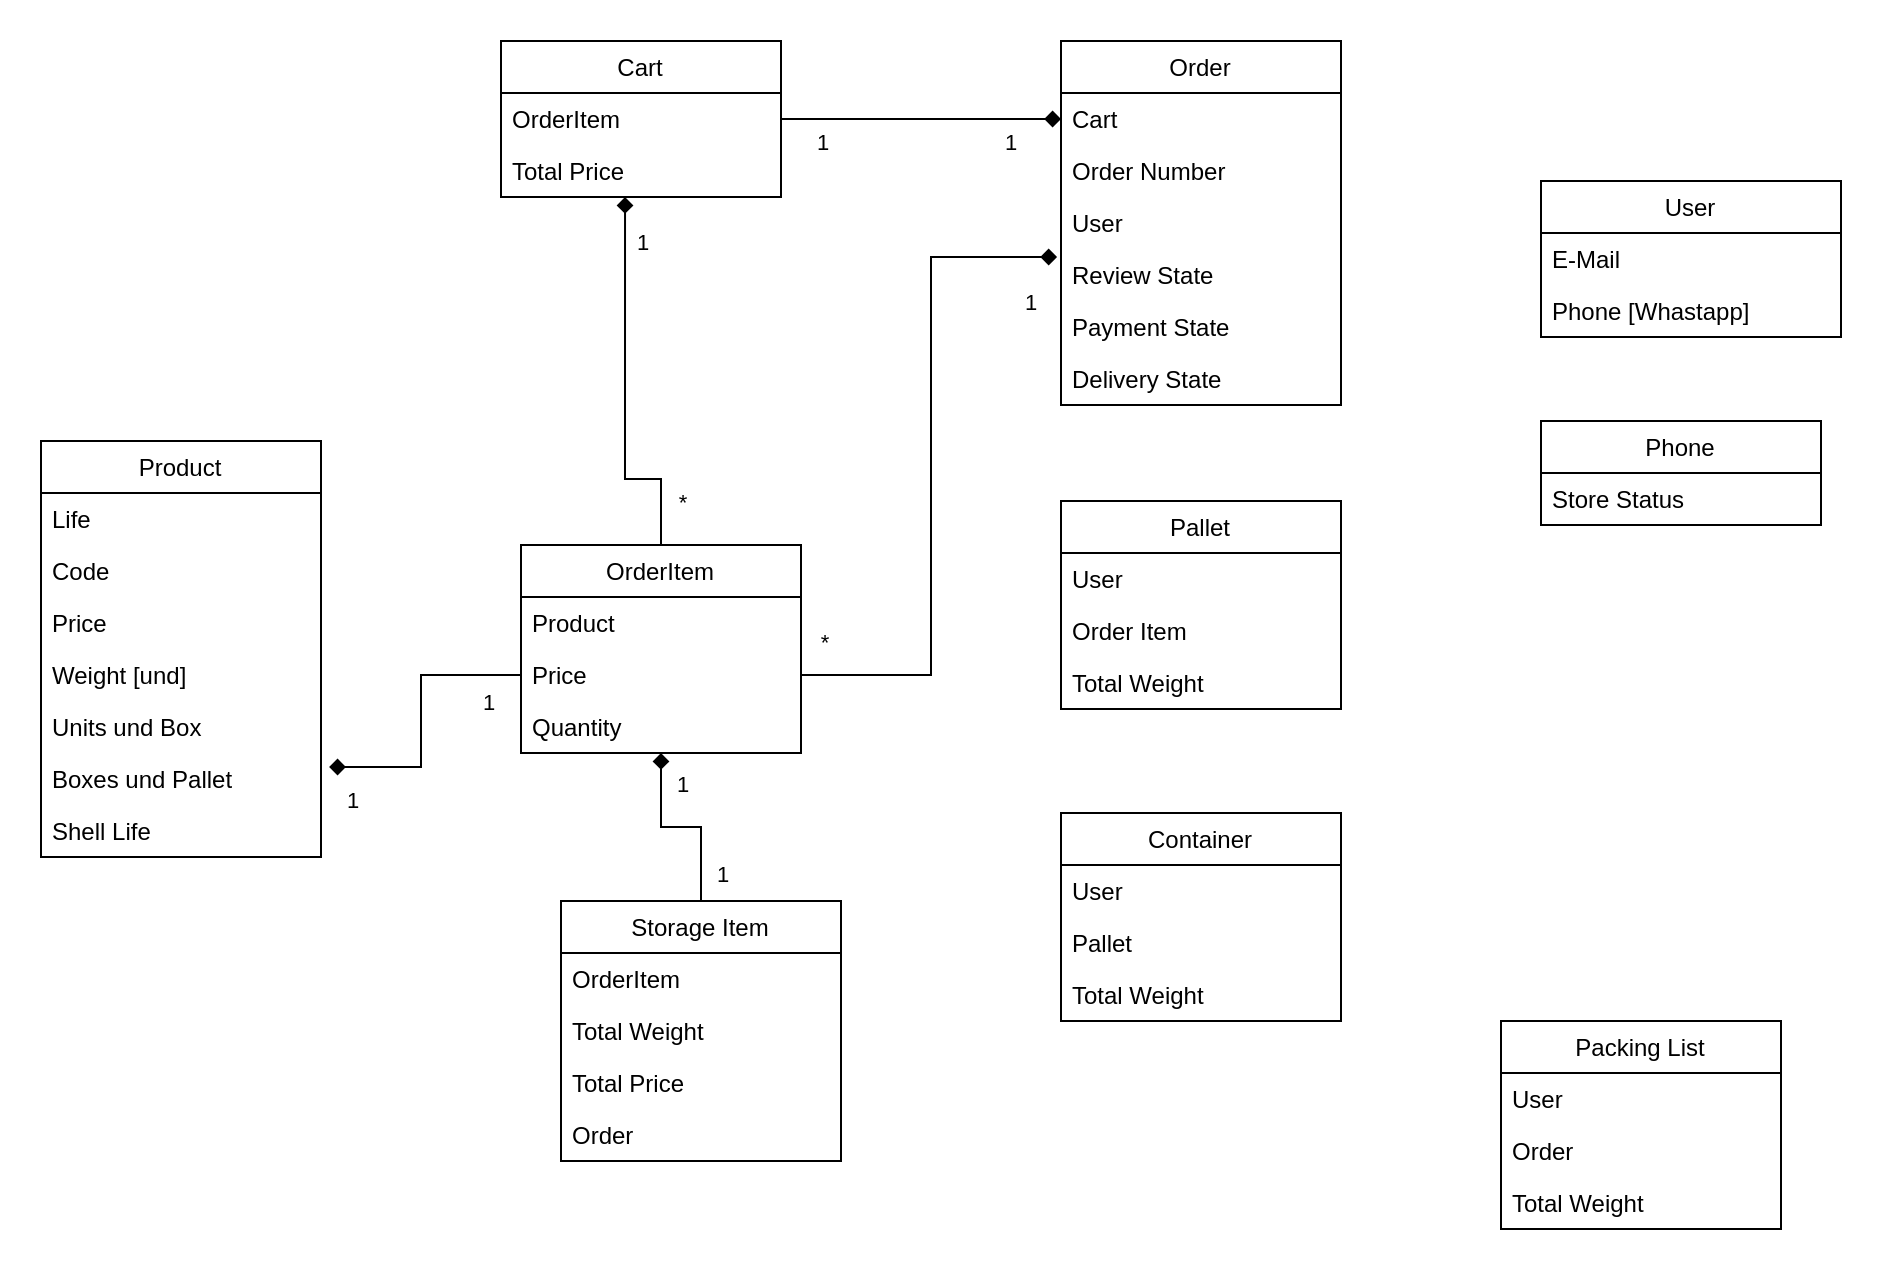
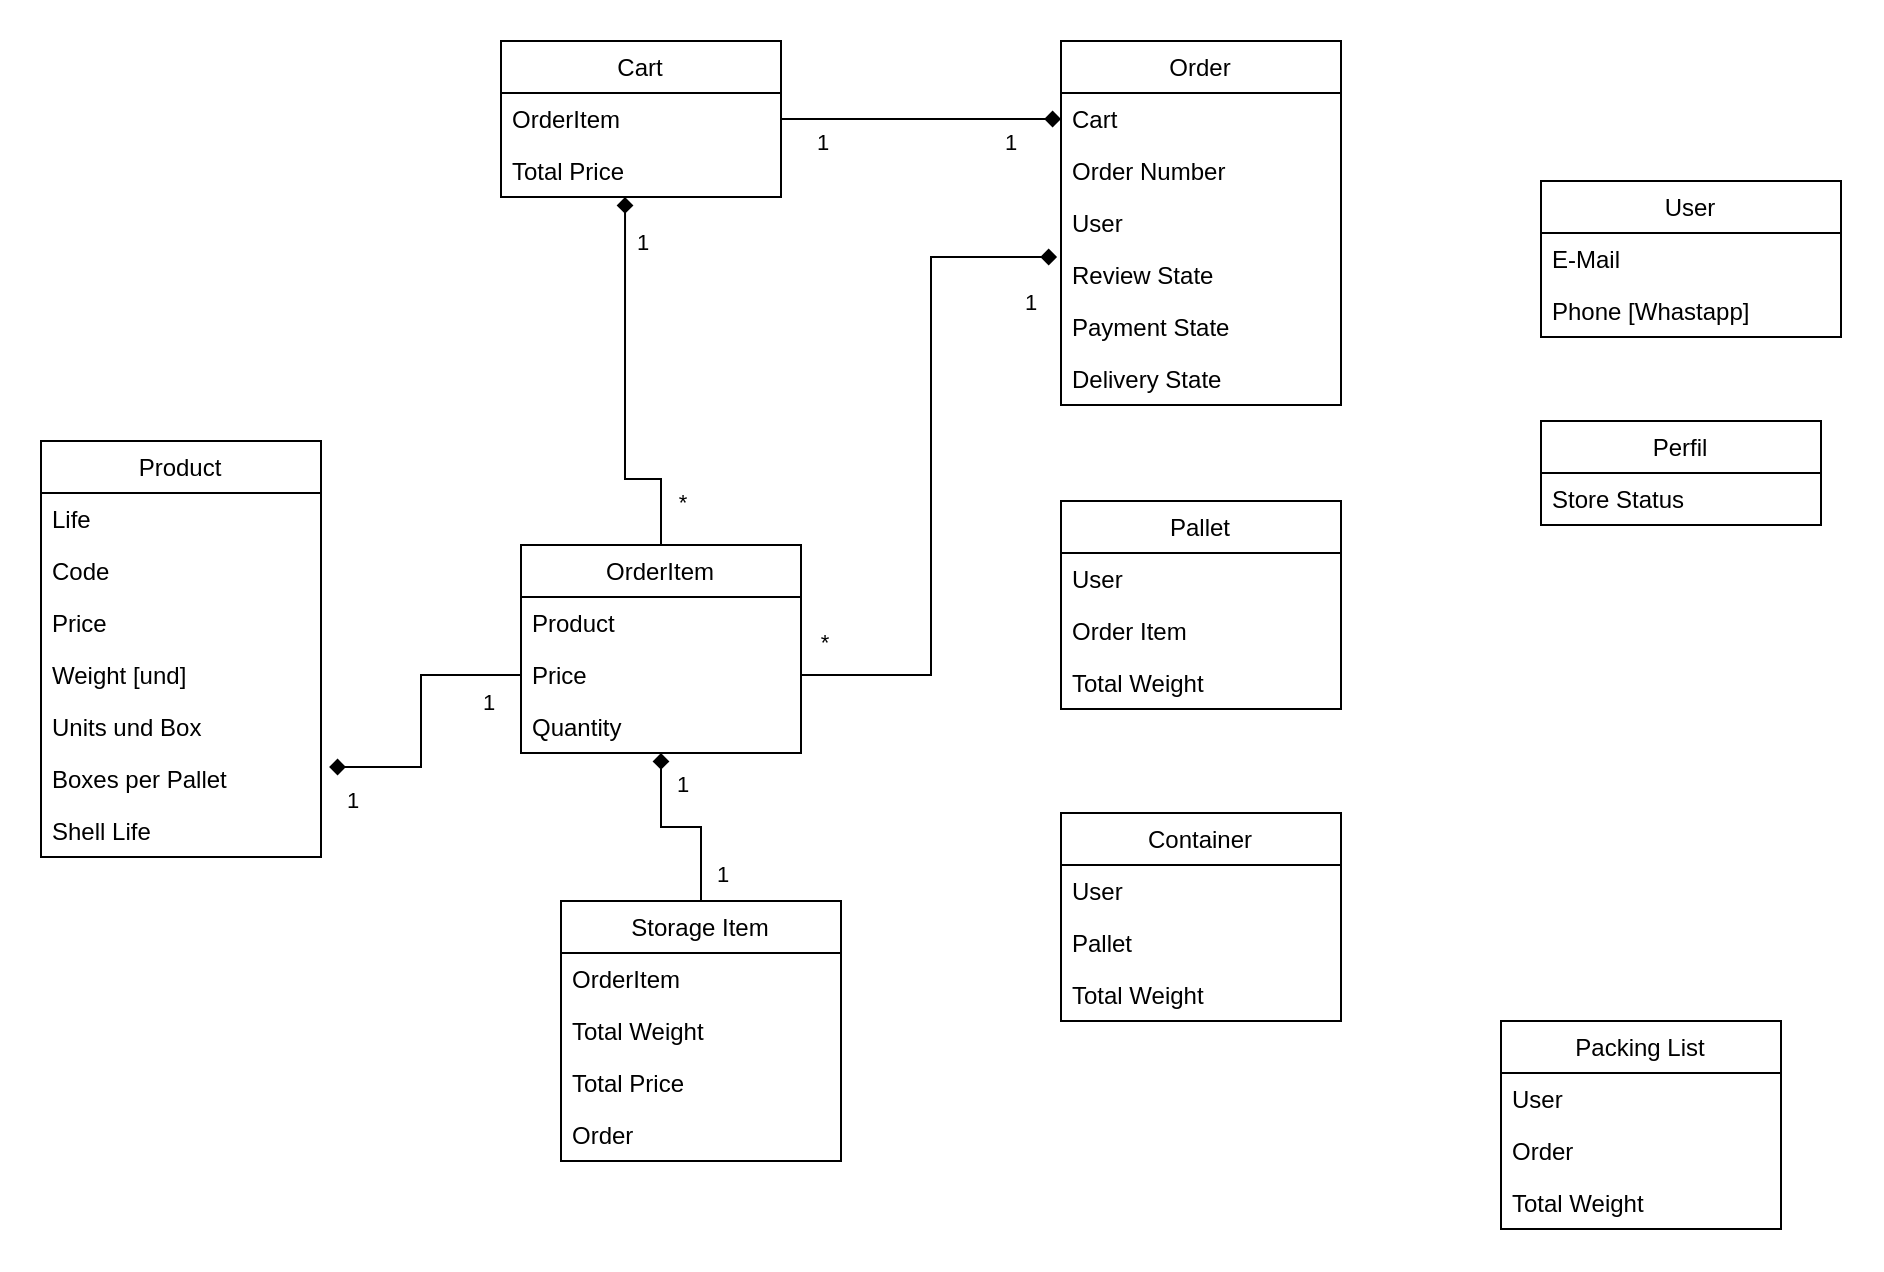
node "Phone": label "Phone" -> "Perfil"
node "Boxes und Pallet": label "Boxes und Pallet" -> "Boxes per Pallet"
